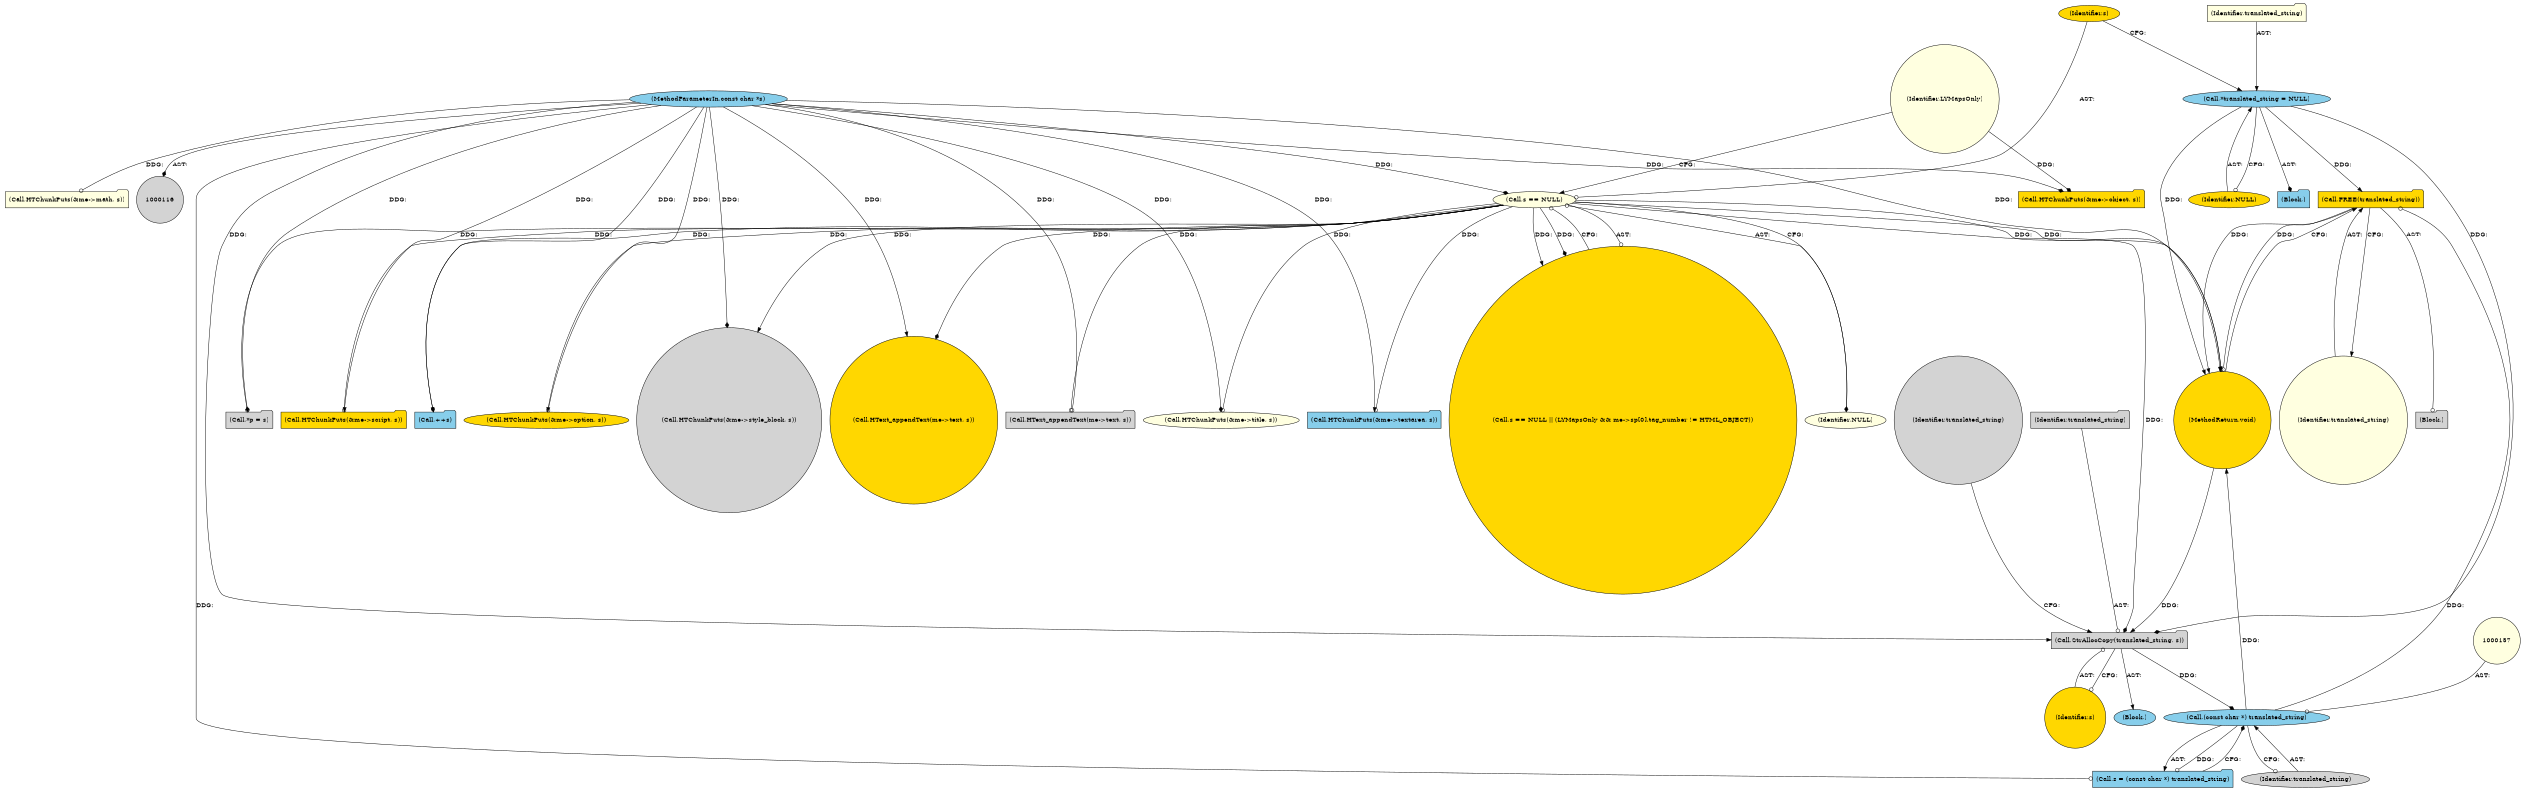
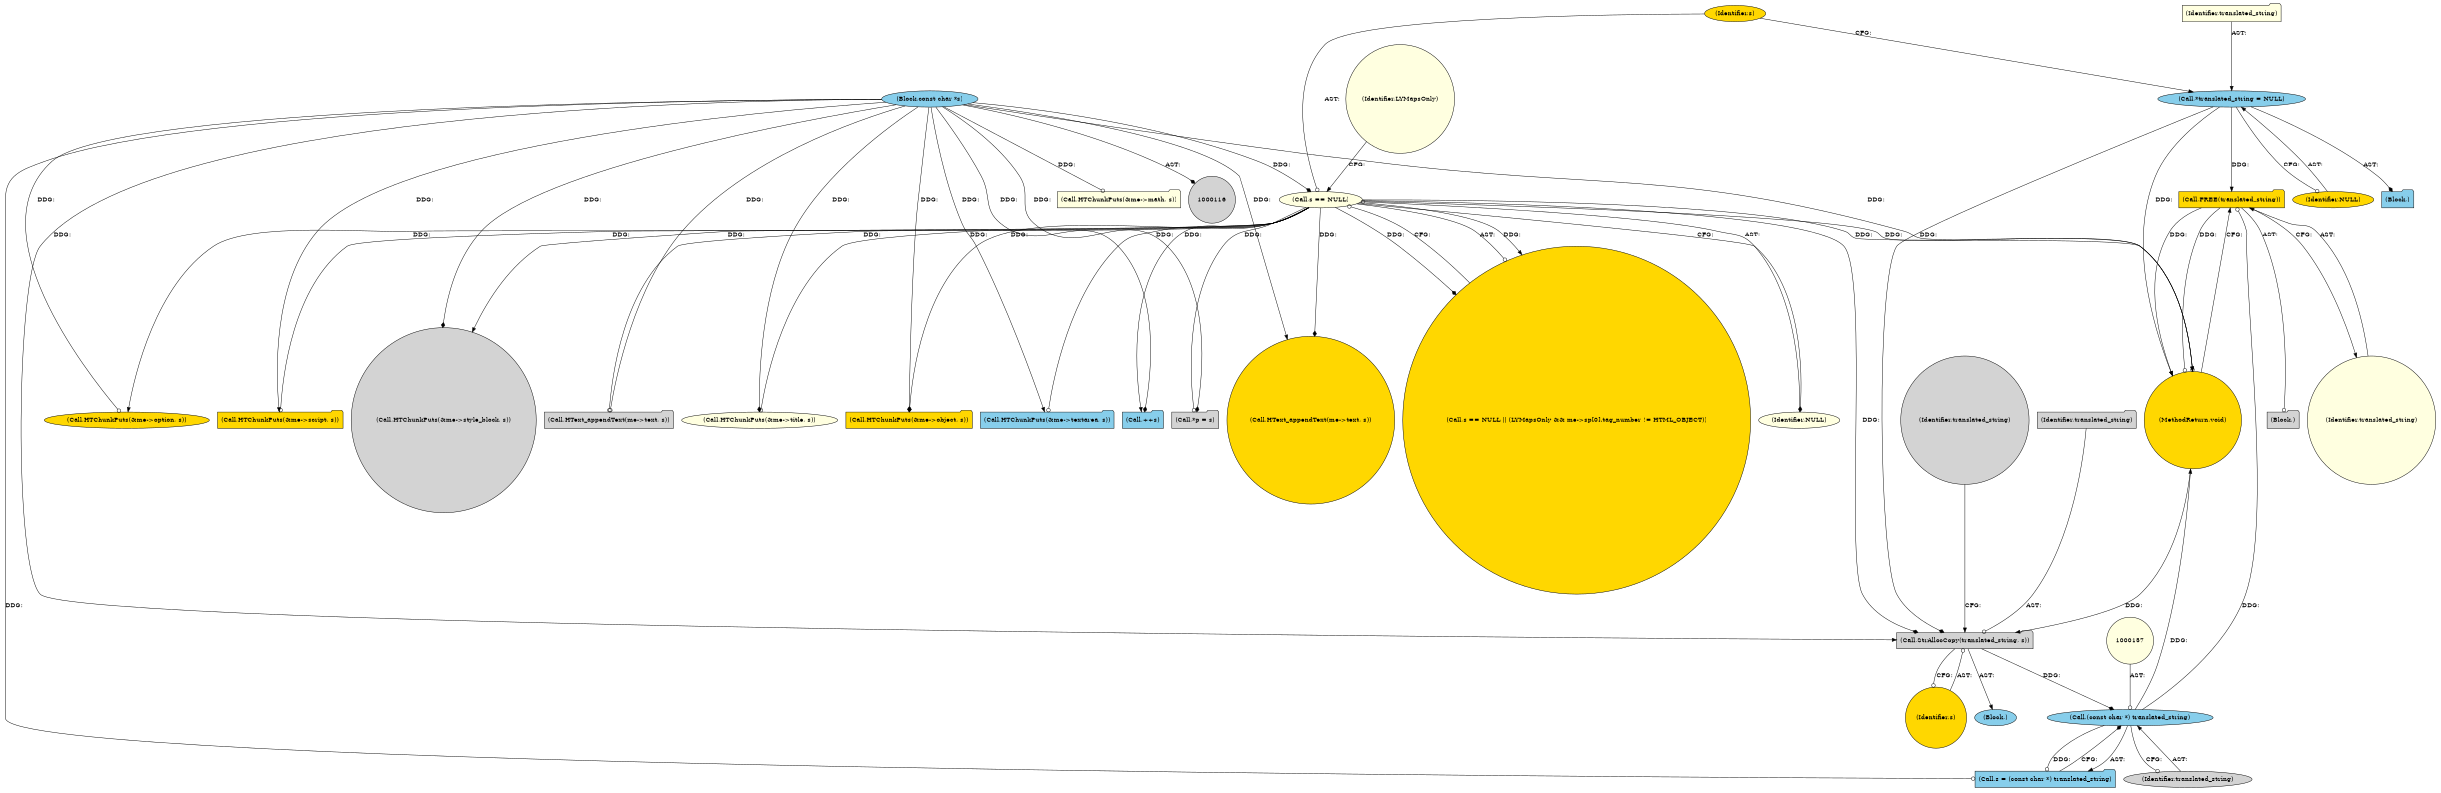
node "(MethodParameterIn,const char *s)": label "(MethodParameterIn,const char *s)" -> "(Block,const char *s)"
edge "(Identifier,LYMapsOnly)" -> "(Call,HTChunkPuts(&me->object, s))": now "(Call,s == NULL)" -> "(Call,HTChunkPuts(&me->object, s))"
